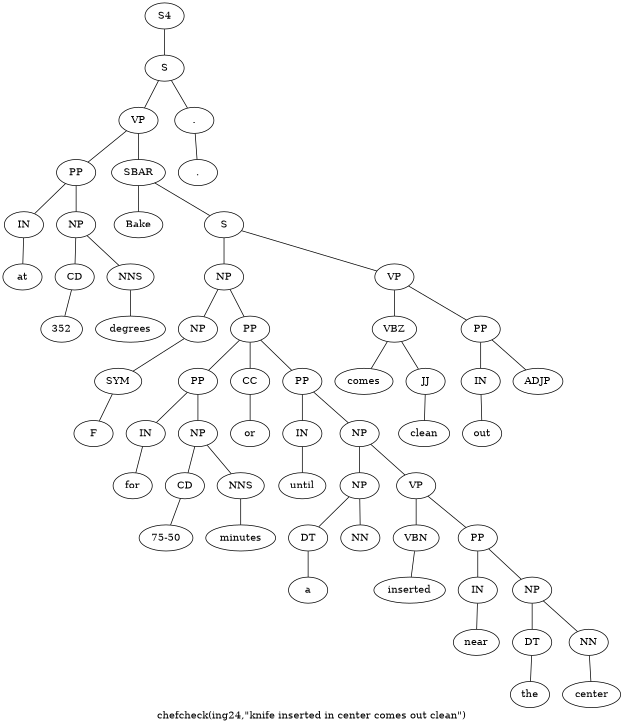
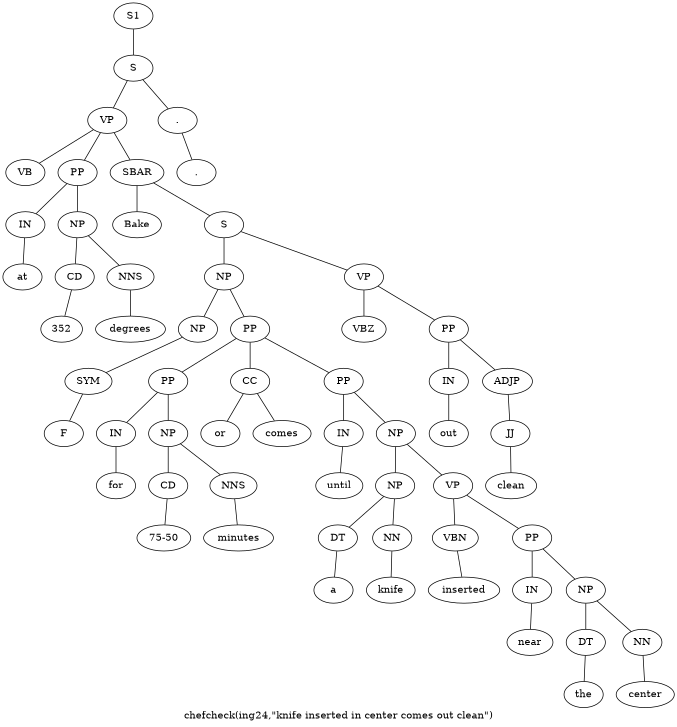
node "S4": label "S4" -> "S1"
node "VB": added
edge "VBZ" -- "comes": now "CC" -- "comes"
edge "VBZ" -- "JJ": now "ADJP" -- "JJ"
node "knife": added
